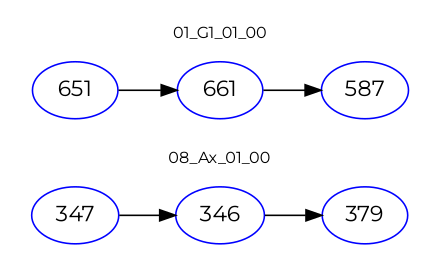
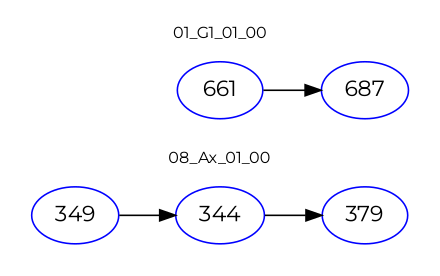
node "651": removed
node "587": label "587" -> "687"
node "347": label "347" -> "349"
node "346": label "346" -> "344"
